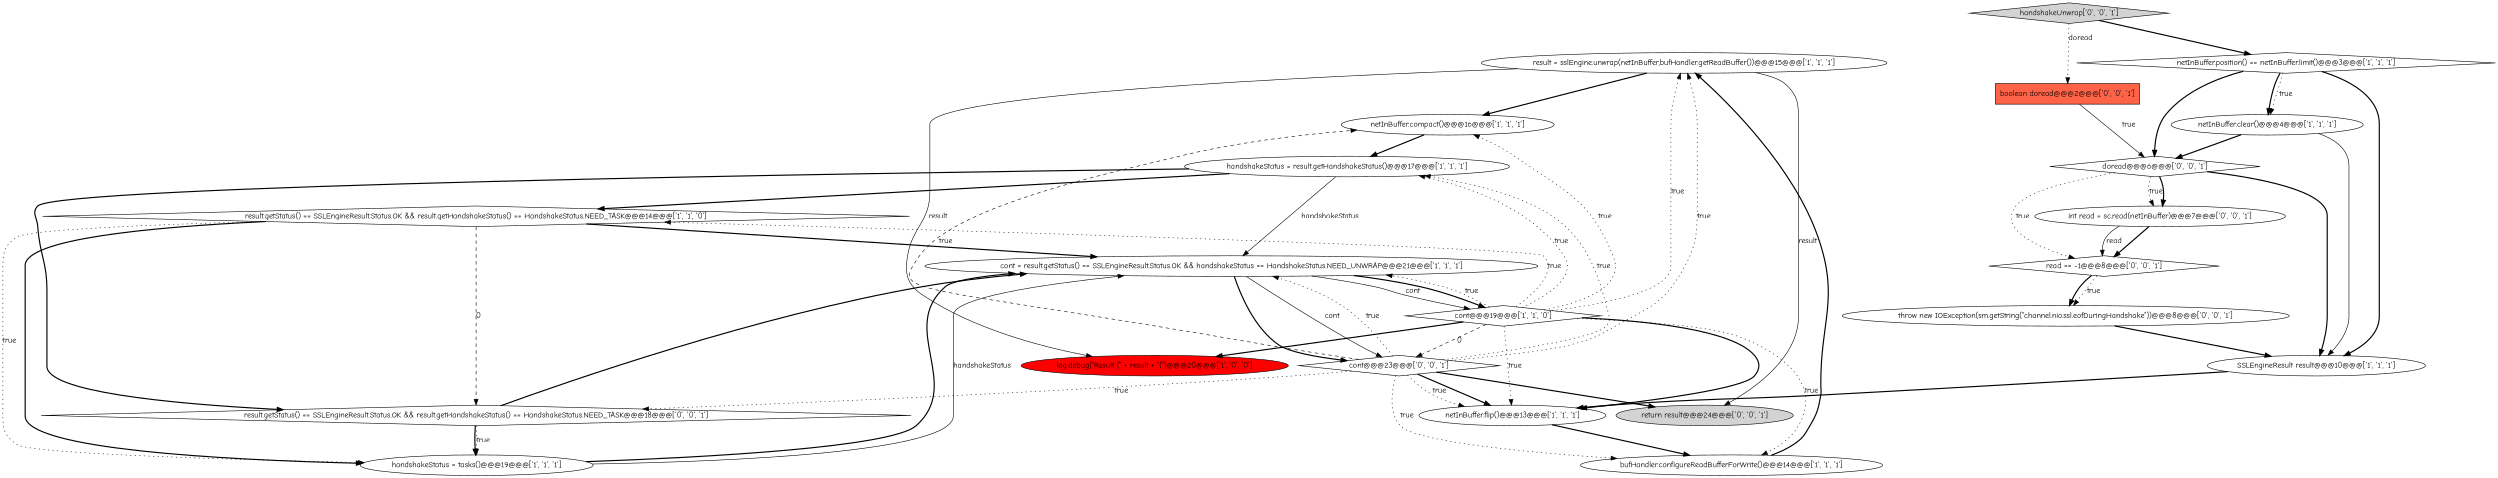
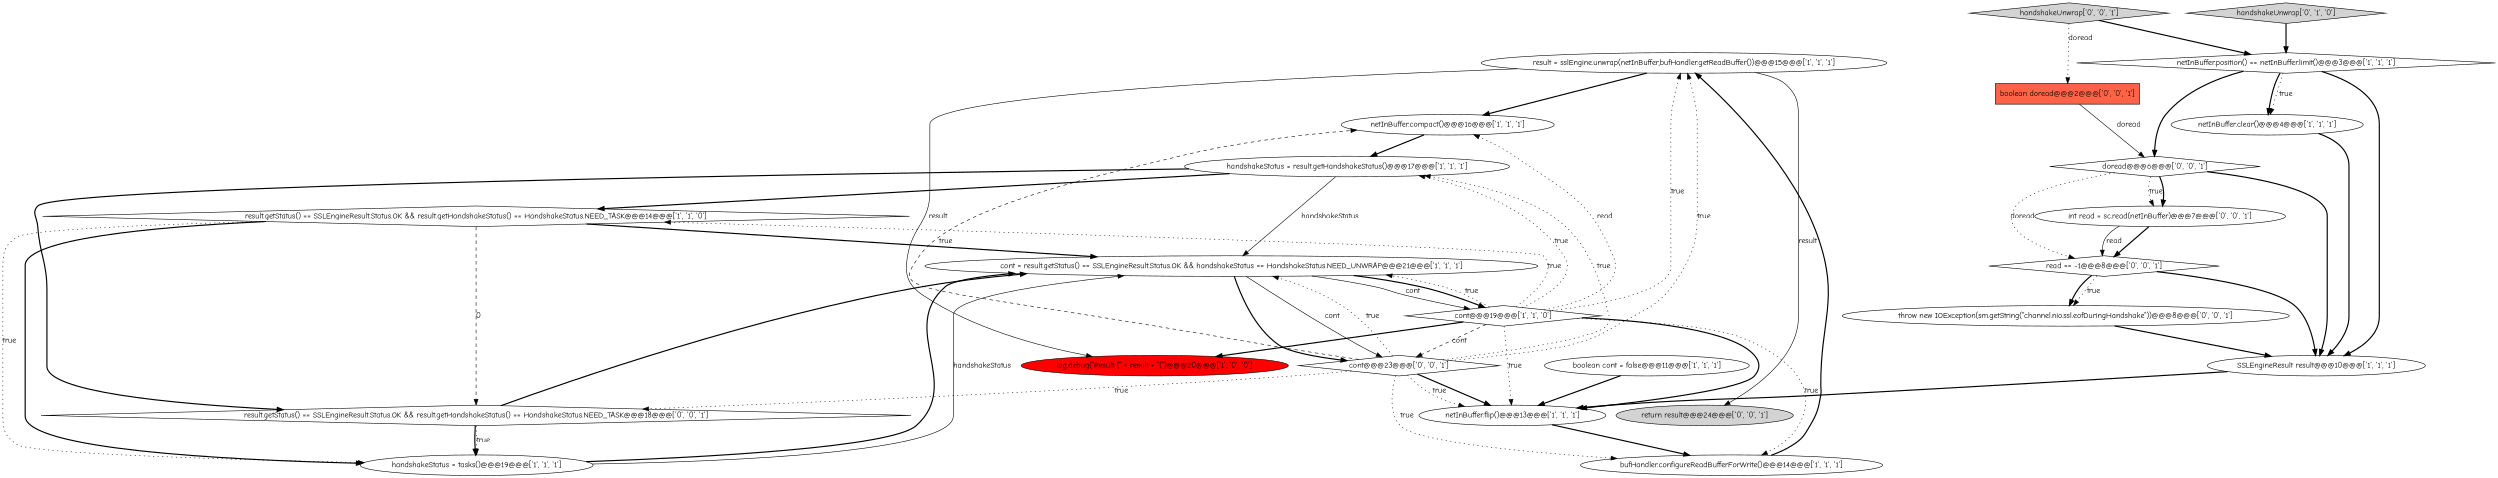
node "handshakeUnwrap['0', '1', '0']": added
edge "boolean doread@@@2@@@['0', '0', '1']" -> "doread@@@6@@@['0', '0', '1']": label "true" -> "doread"
edge "netInBuffer.clear()@@@4@@@['1', '1', '1']" -> "doread@@@6@@@['0', '0', '1']": removed
edge "cont@@@19@@@['1', '1', '0']" -> "netInBuffer.compact()@@@16@@@['1', '1', '1']": label "true" -> "read"
edge "doread@@@6@@@['0', '0', '1']" -> "read == -1@@@8@@@['0', '0', '1']": label "true" -> "doread"
edge "netInBuffer.clear()@@@4@@@['1', '1', '1']" -> "SSLEngineResult result@@@10@@@['1', '1', '1']": style solid -> bold
edge "read == -1@@@8@@@['0', '0', '1']" -> "SSLEngineResult result@@@10@@@['1', '1', '1']": added
edge "cont@@@19@@@['1', '1', '0']" -> "cont@@@23@@@['0', '0', '1']": label "0" -> "cont"
node "boolean cont = false@@@11@@@['1', '1', '1']": added
edge "cont@@@23@@@['0', '0', '1']" -> "return result@@@24@@@['0', '0', '1']": removed
